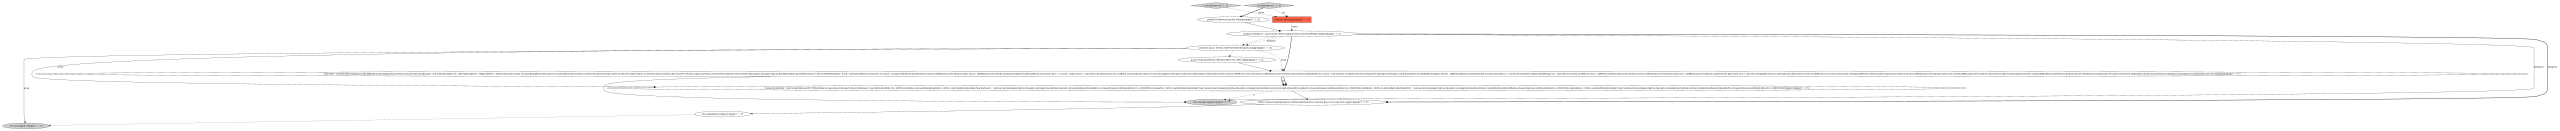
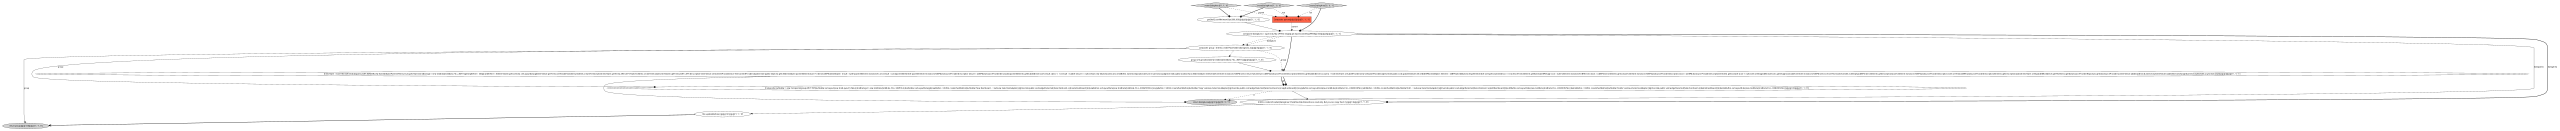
node "createDialogArea['0', '0', '1']": added
edge "createDialogArea['1', '0', '0']" -> "getShell().setMinimumSize(300,300)@@@3@@@['1', '1', '0']": arrowhead normal -> box
edge "createDialogArea['0', '1', '0']" -> "getShell().setMinimumSize(300,300)@@@3@@@['1', '1', '0']": added
edge "this.updateButtons()@@@137@@@['1', '1', '0']" -> "return group@@@138@@@['1', '1', '0']": style dashed -> bold
